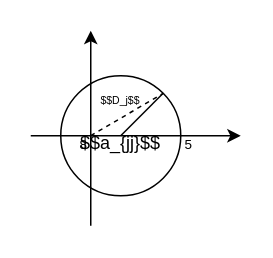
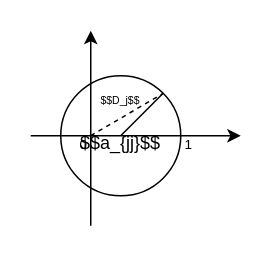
node "8": label "8" -> "0"
node "5": label "5" -> "1"
